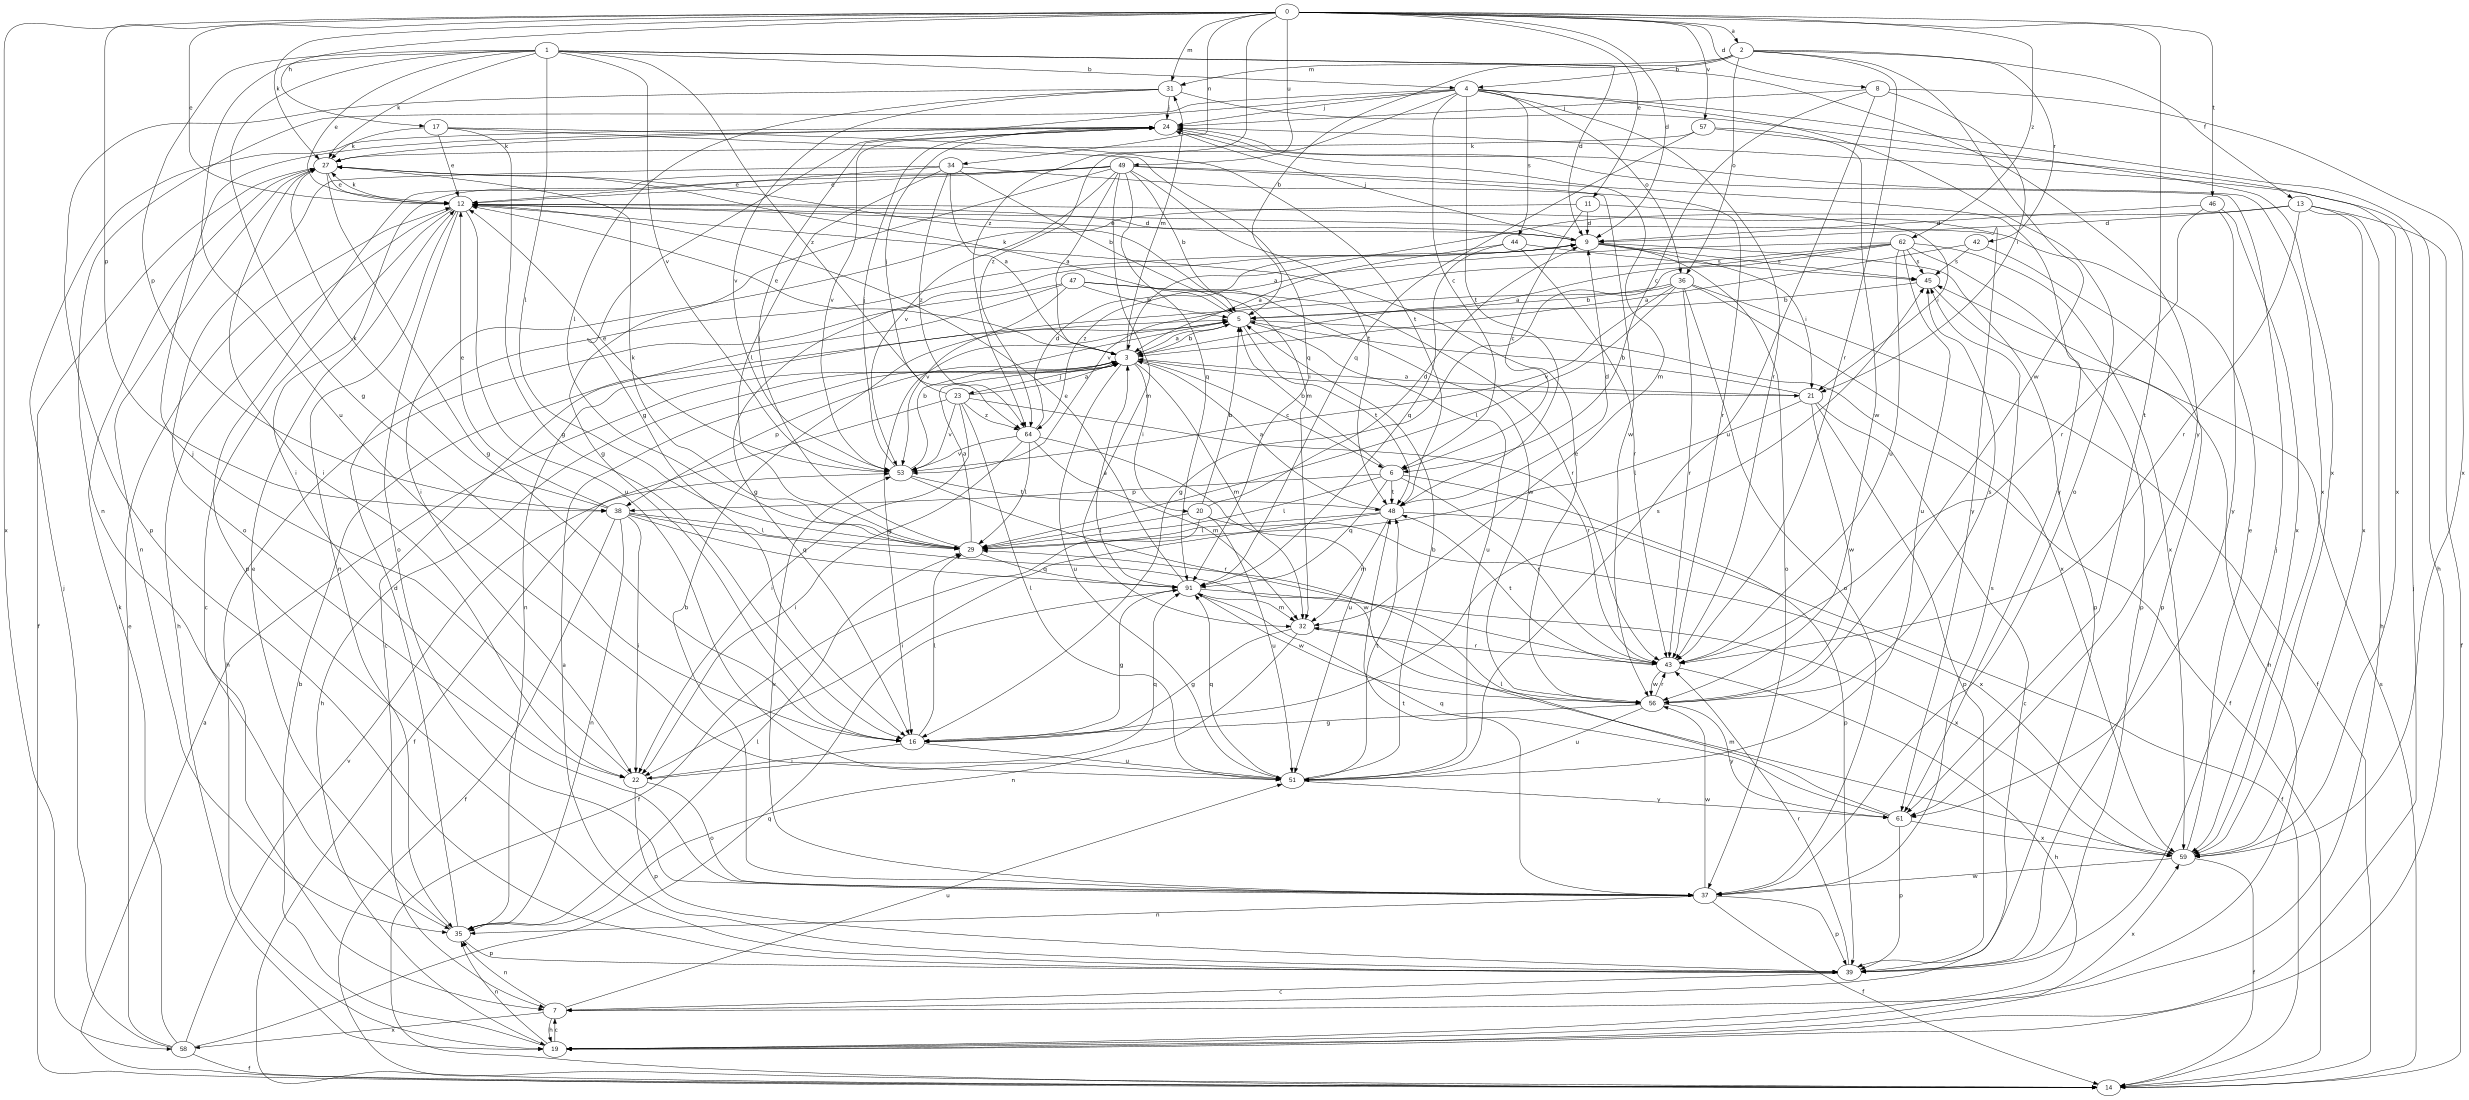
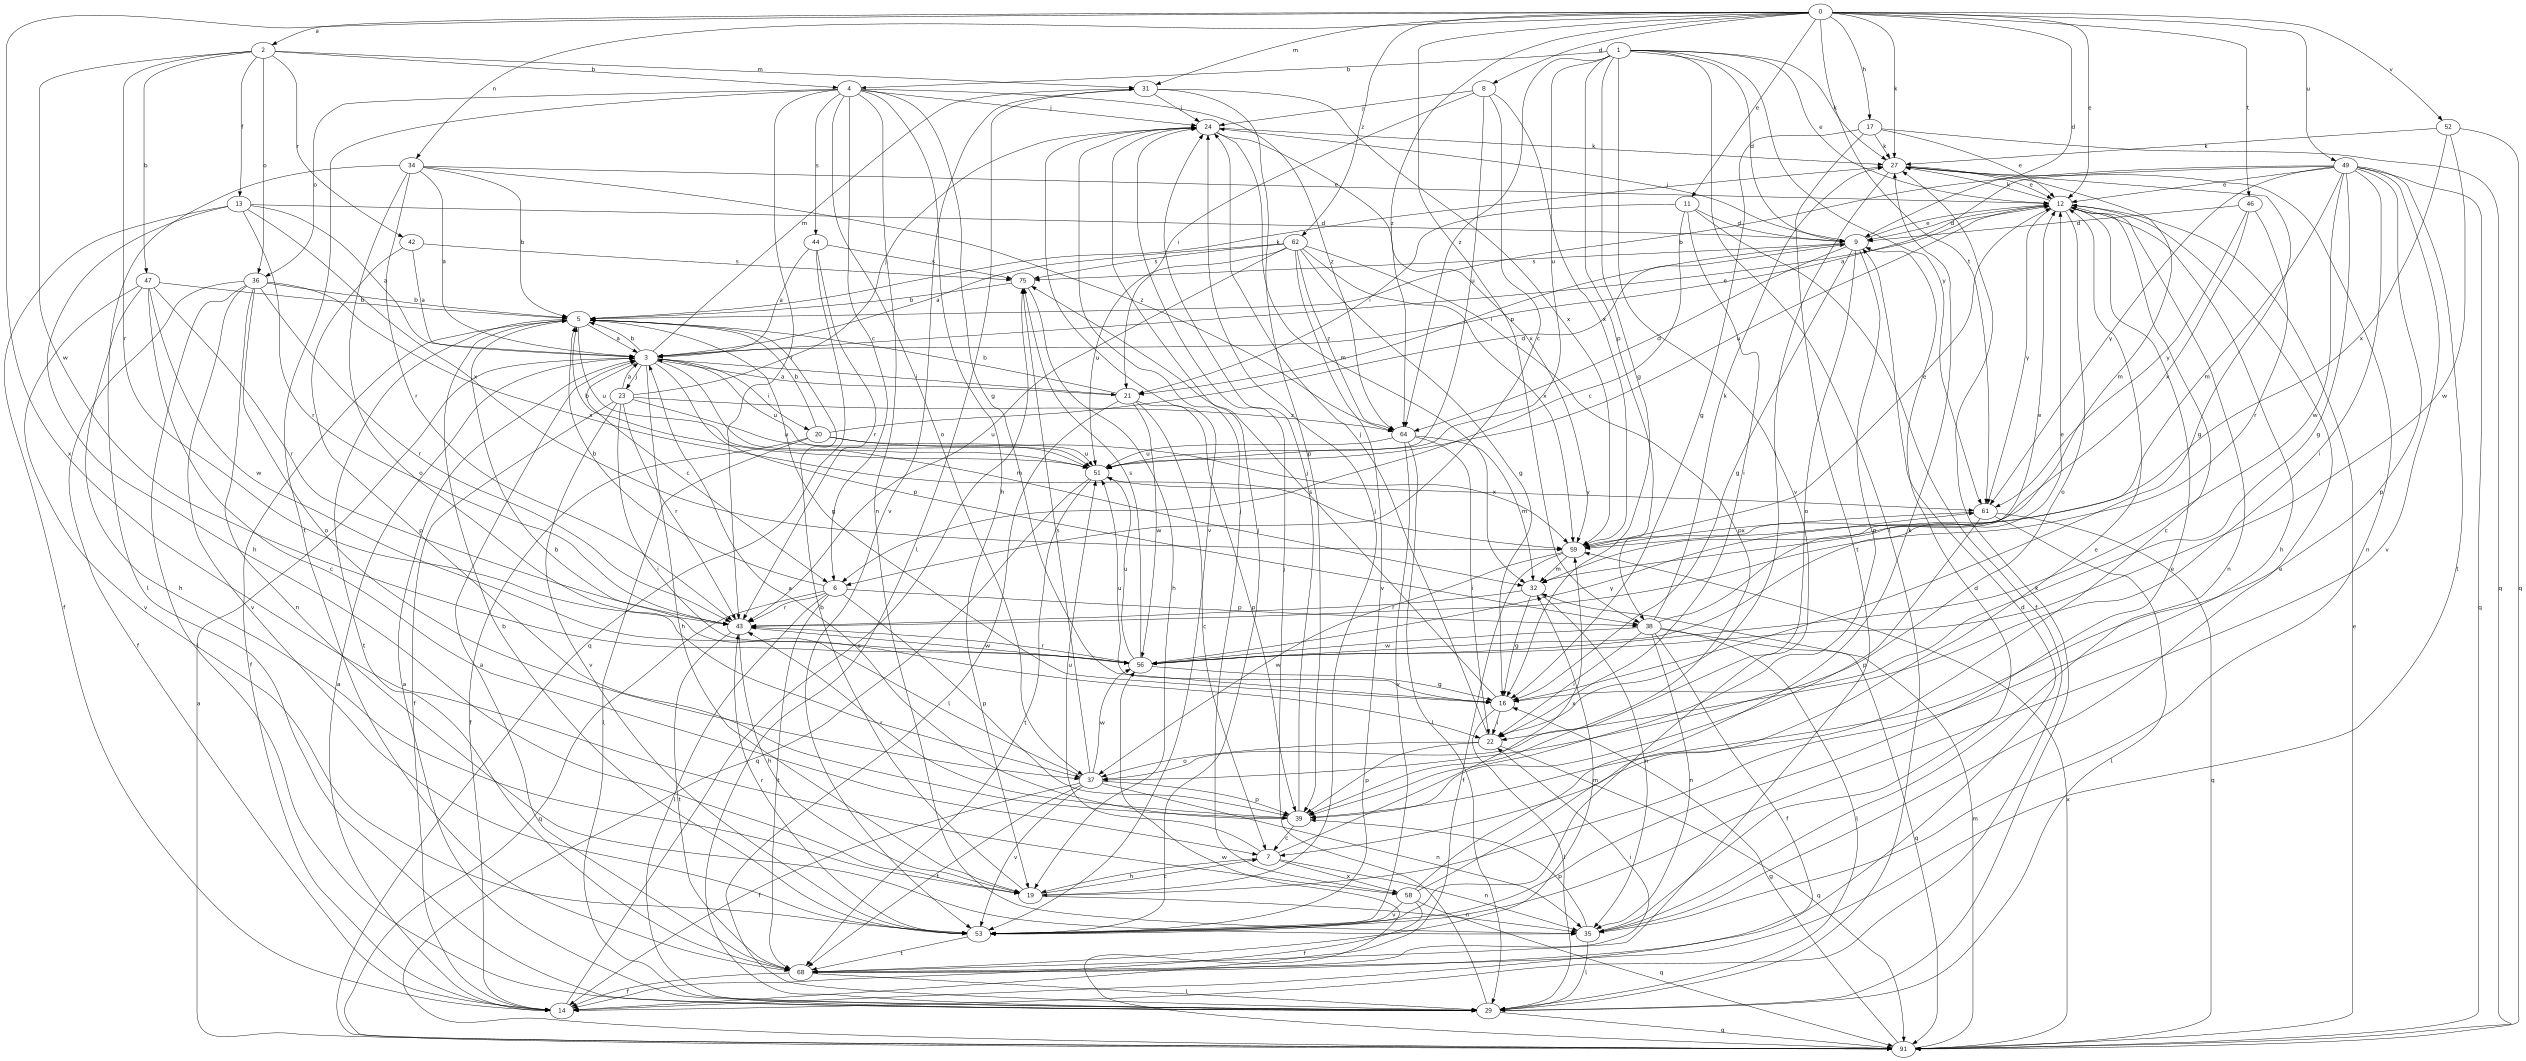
edge "2" -> "5": now "2" -> "47"
node "57": label "57" -> "52"
edge "64" -> "9": reversed
node "45": label "45" -> "75"
node "48": label "48" -> "68"
edge "23" -> "51": label "l" -> "u"
edge "27" -> "14": now "11" -> "14"
